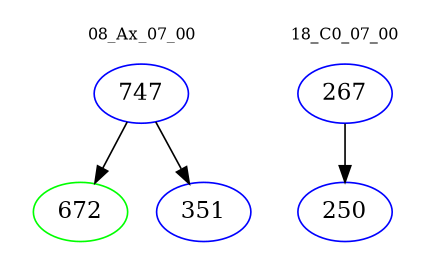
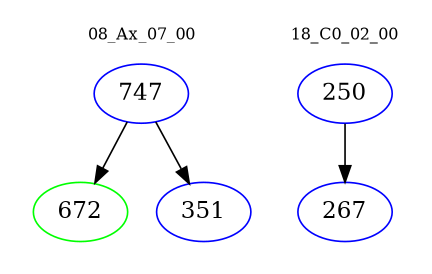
cluster "18_C0_07_00": label "18_C0_07_00" -> "18_C0_02_00"
edge "267" -> "250": reversed
